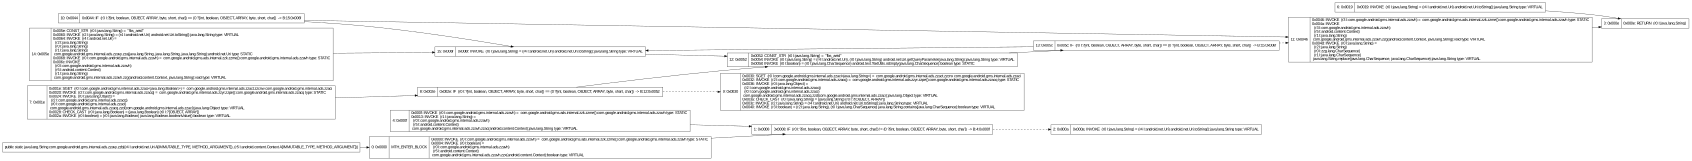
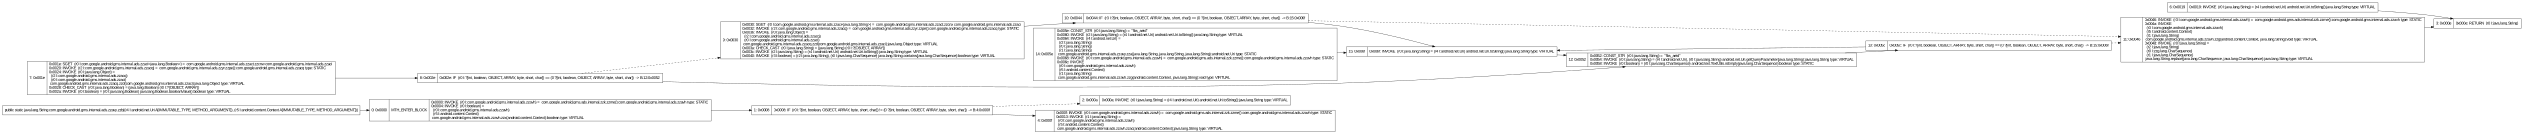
edge "9: 0x0030" -> "10: 0x0044": added
edge "10: 0x0044" -> "11: 0x0046": style solid -> dashed
edge "4: 0x000f" -> "1: 0x0008": reversed
